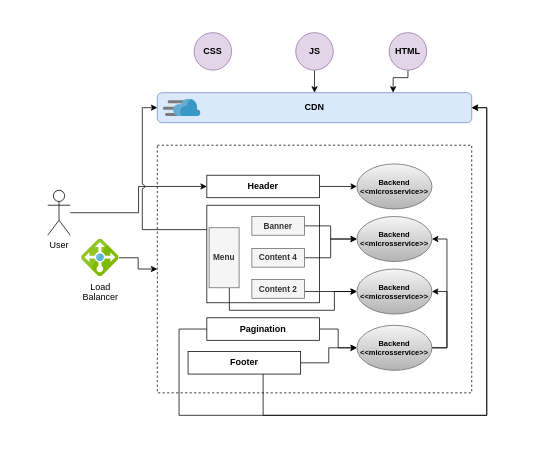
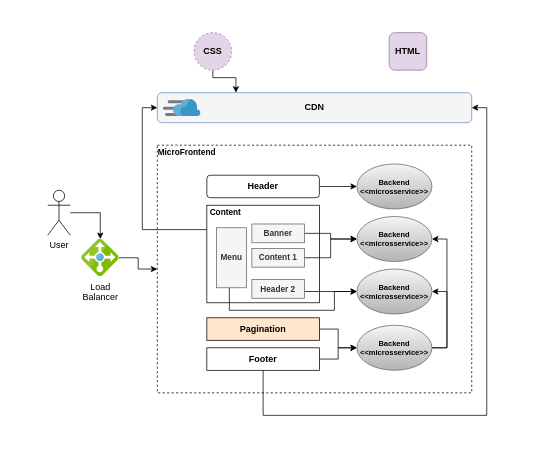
node "CSS": style solid -> dashed
node "JS": removed
node "HTML": shape ellipse -> rounded rectangle
edge "CSS" -> "CDN": added
edge "JS" -> "CDN": removed
edge "HTML" -> "CDN": removed
node "CDN": fillcolor #dae8fc -> #f5f5f5
node "MicroFrontend": added
node "Header": shape rectangle -> rounded rectangle
edge "User" -> "Header": now "User" -> "Load Balancer"
node "Content": added
node "Banner": moved (278, 226) -> (278, 233)
node "Menu": moved (224, 258) -> (231, 258)
node "Content 4": label "Content 4" -> "Content 1"
node "Content 2": label "Content 2" -> "Header 2"
node "Pagination": fillcolor #ffffff -> #ffe6cc
node "Footer": moved (244, 363) -> (263, 359)
edge "Pagination" -> "CDN": removed
